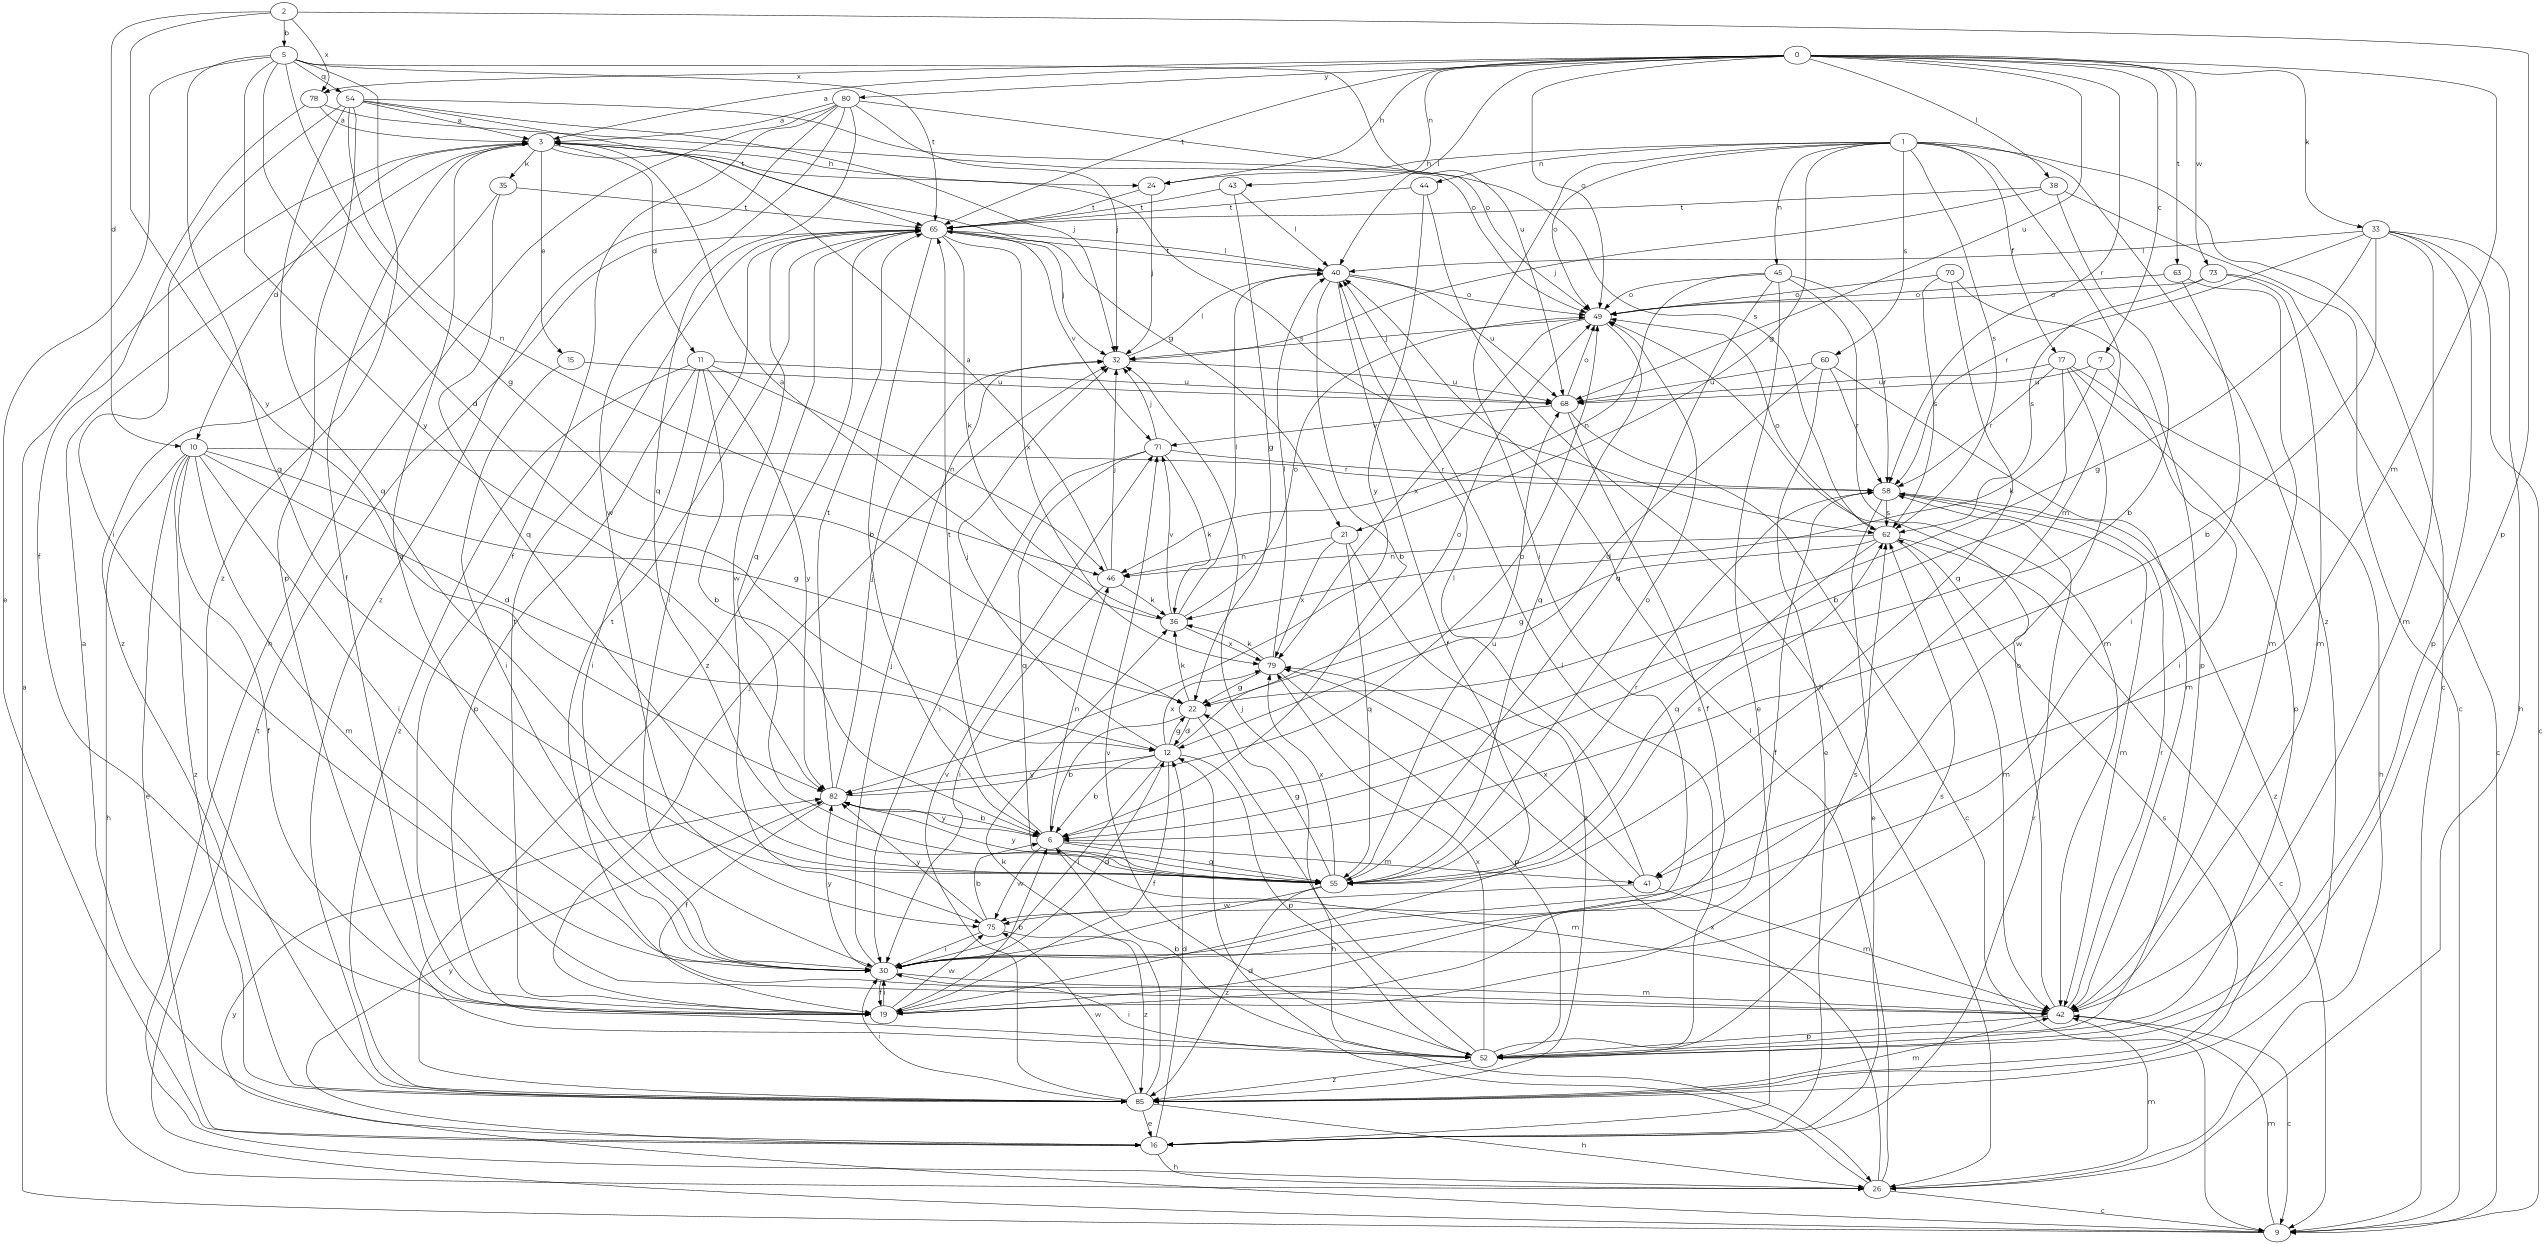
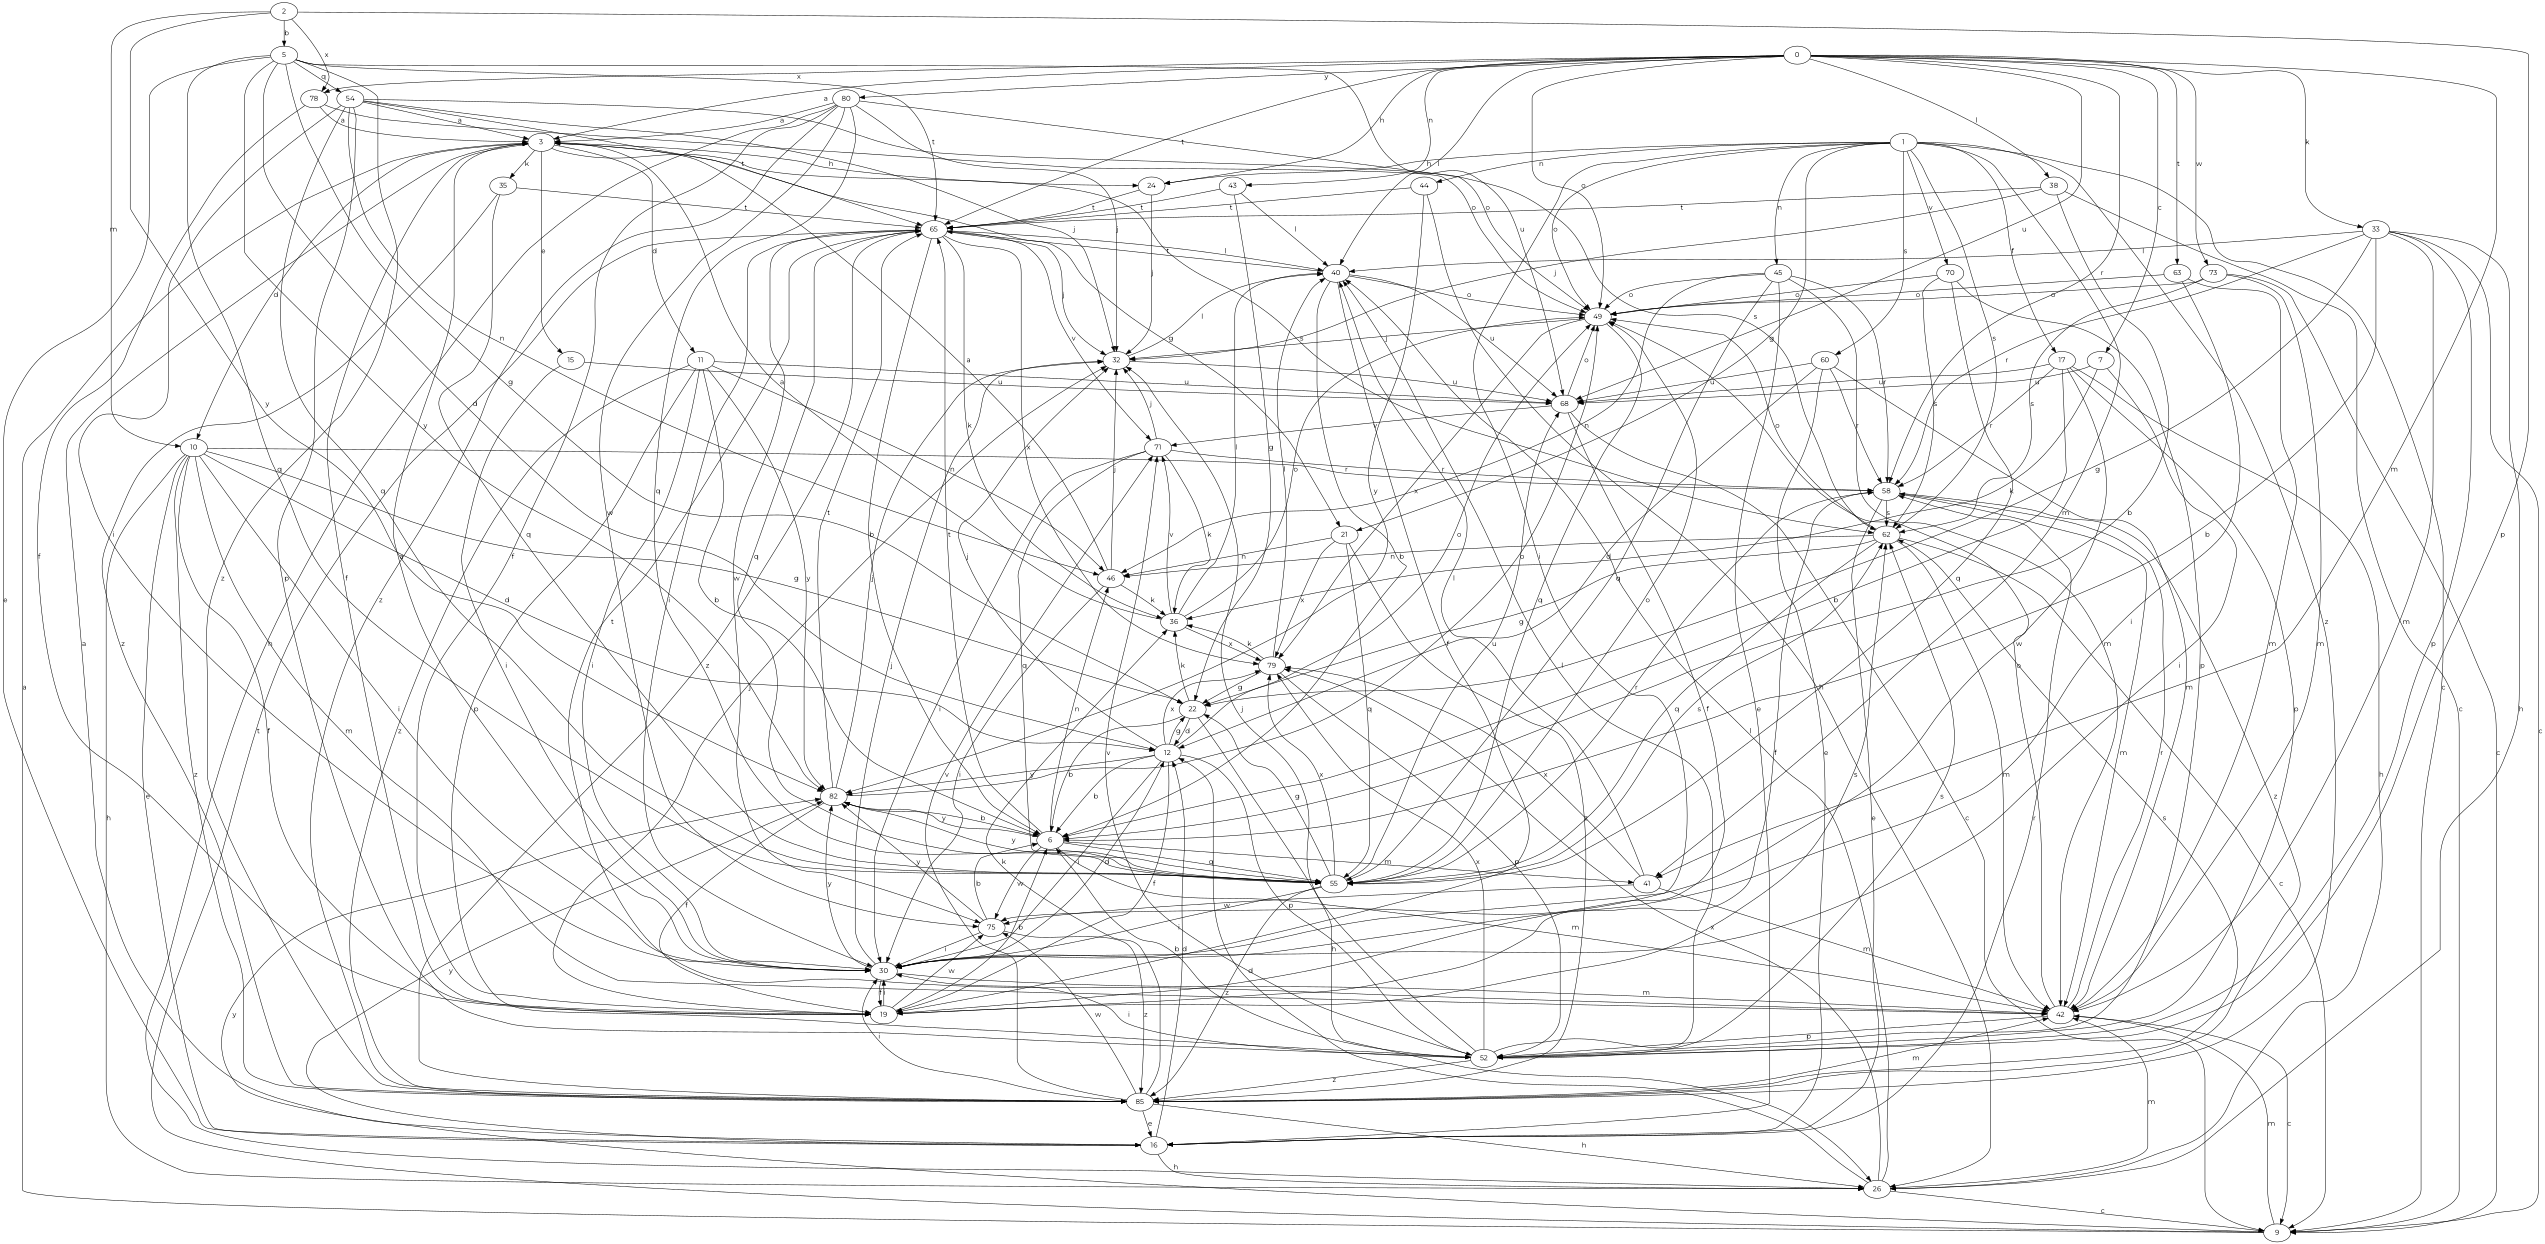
edge "1" -> "70": added, label "v"
edge "2" -> "10": label "d" -> "m"
edge "19" -> "65": removed, label "t"
